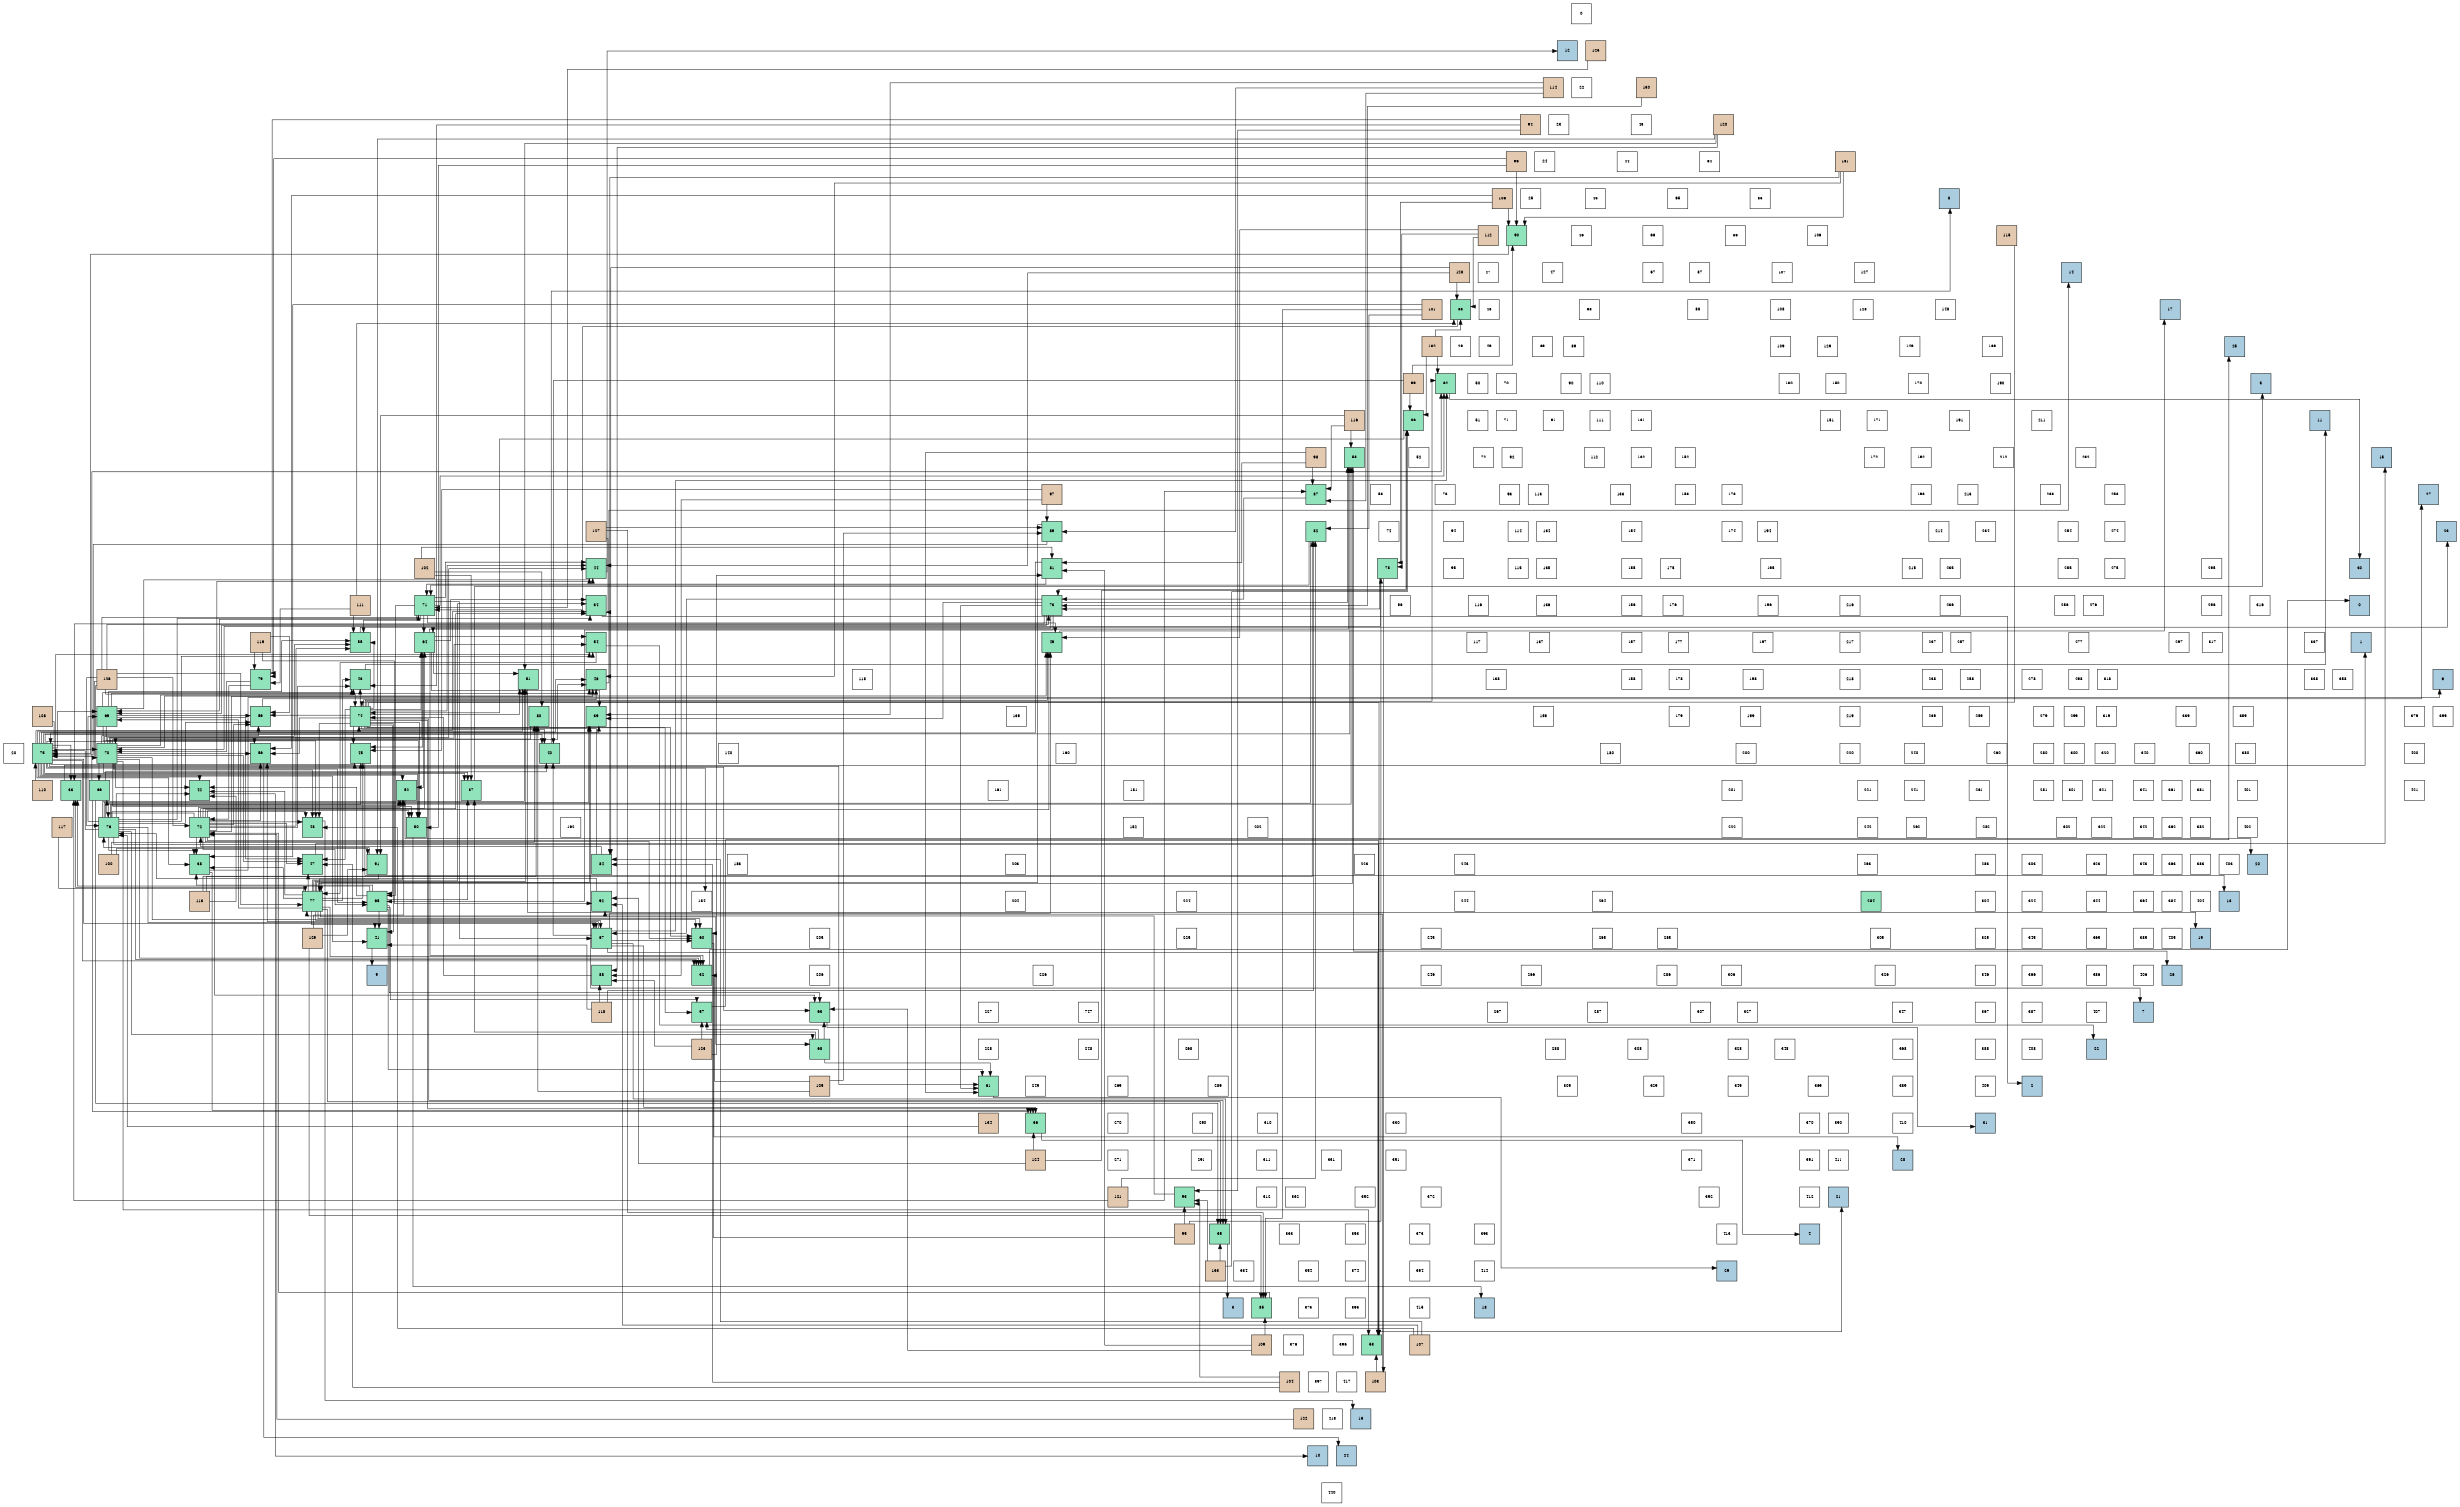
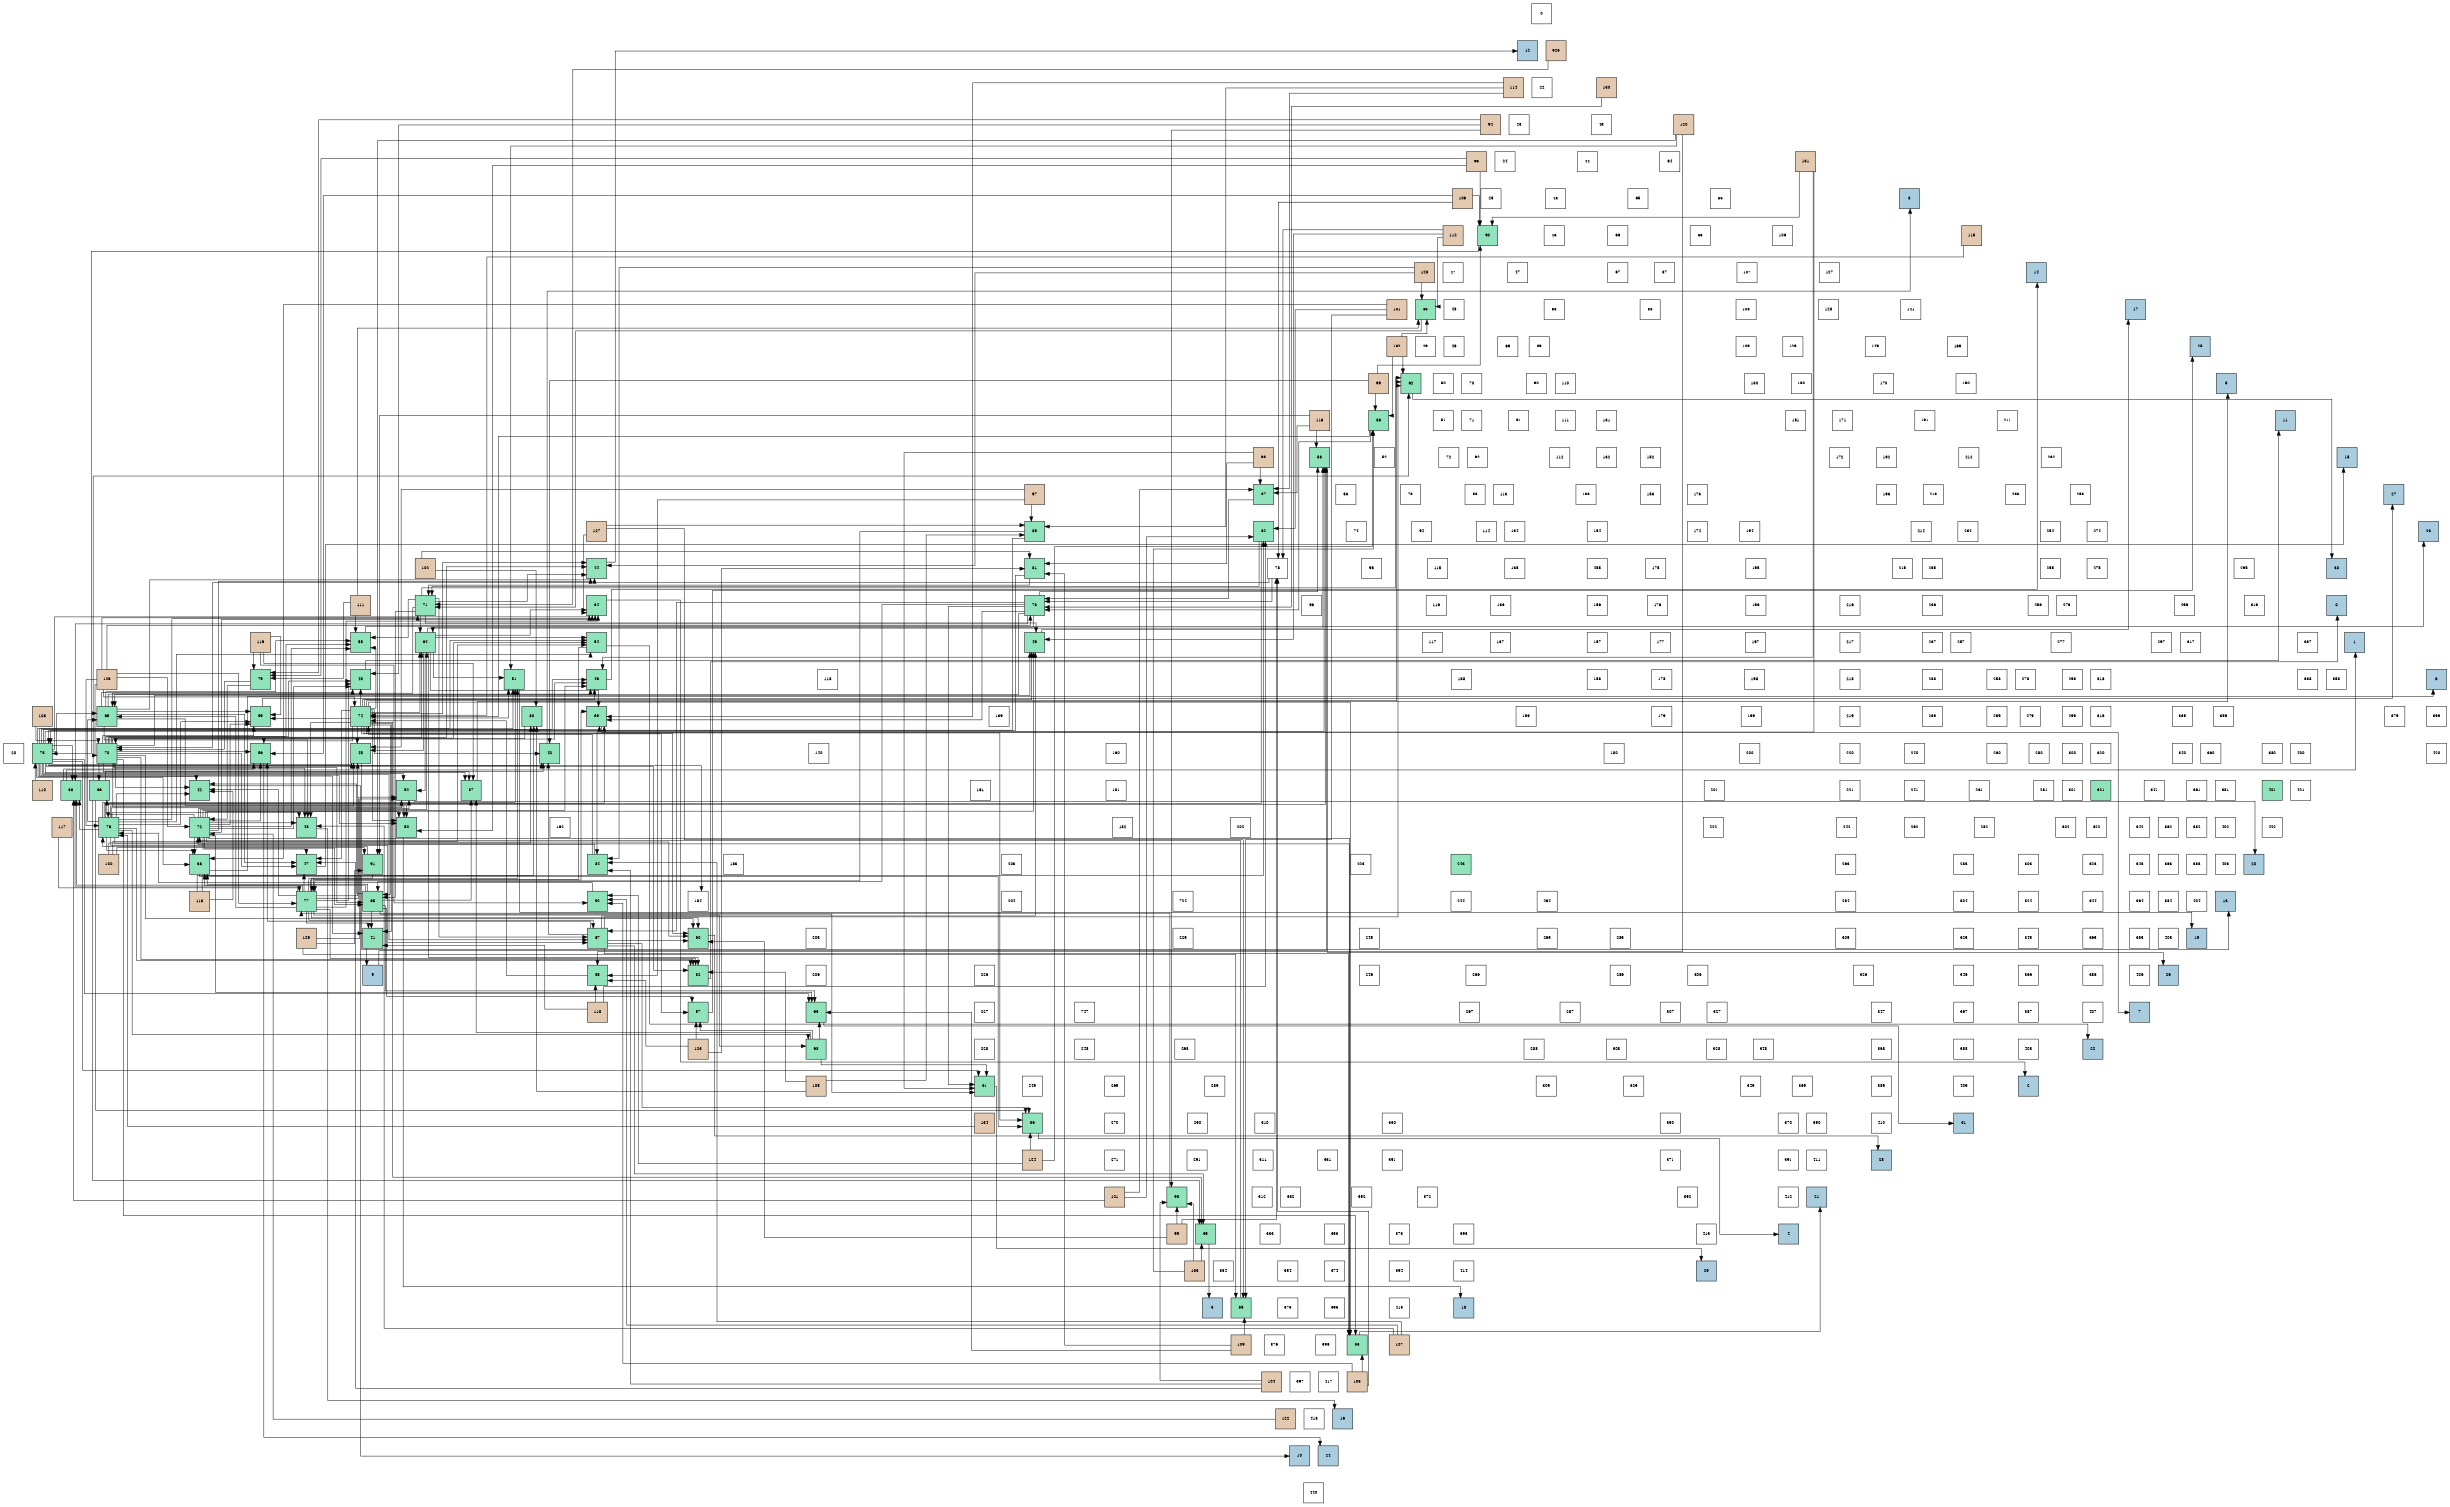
node "125": label "125" -> "925"
node "148": label "148" -> "141"
node "78": fillcolor #91e3bb -> #ffffff
node "155": label "155" -> "455"
edge "102" -> "37": now "119" -> "37"
edge "126" -> "75": removed
edge "75" -> "56": now "33" -> "56"
node "420": added
edge "76" -> "75": now "76" -> "33"
node "321": fillcolor #ffffff -> #91e3bb
node "401": fillcolor #ffffff -> #91e3bb
edge "100" -> "54": added
node "422": added
node "243": fillcolor #ffffff -> #91e3bb
edge "77" -> "58": now "9" -> "58"
node "224": label "224" -> "724"
node "284": fillcolor #91e3bb -> #ffffff
edge "78" -> "103": reversed
edge "77" -> "35": removed
